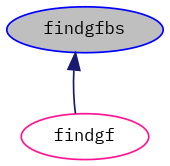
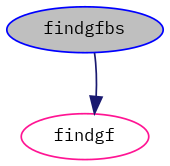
edge "findgf" -> "findgfbs": reversed
